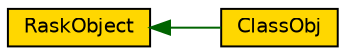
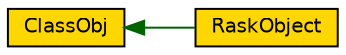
edge "ClassObj" -> "RaskObject": reversed
